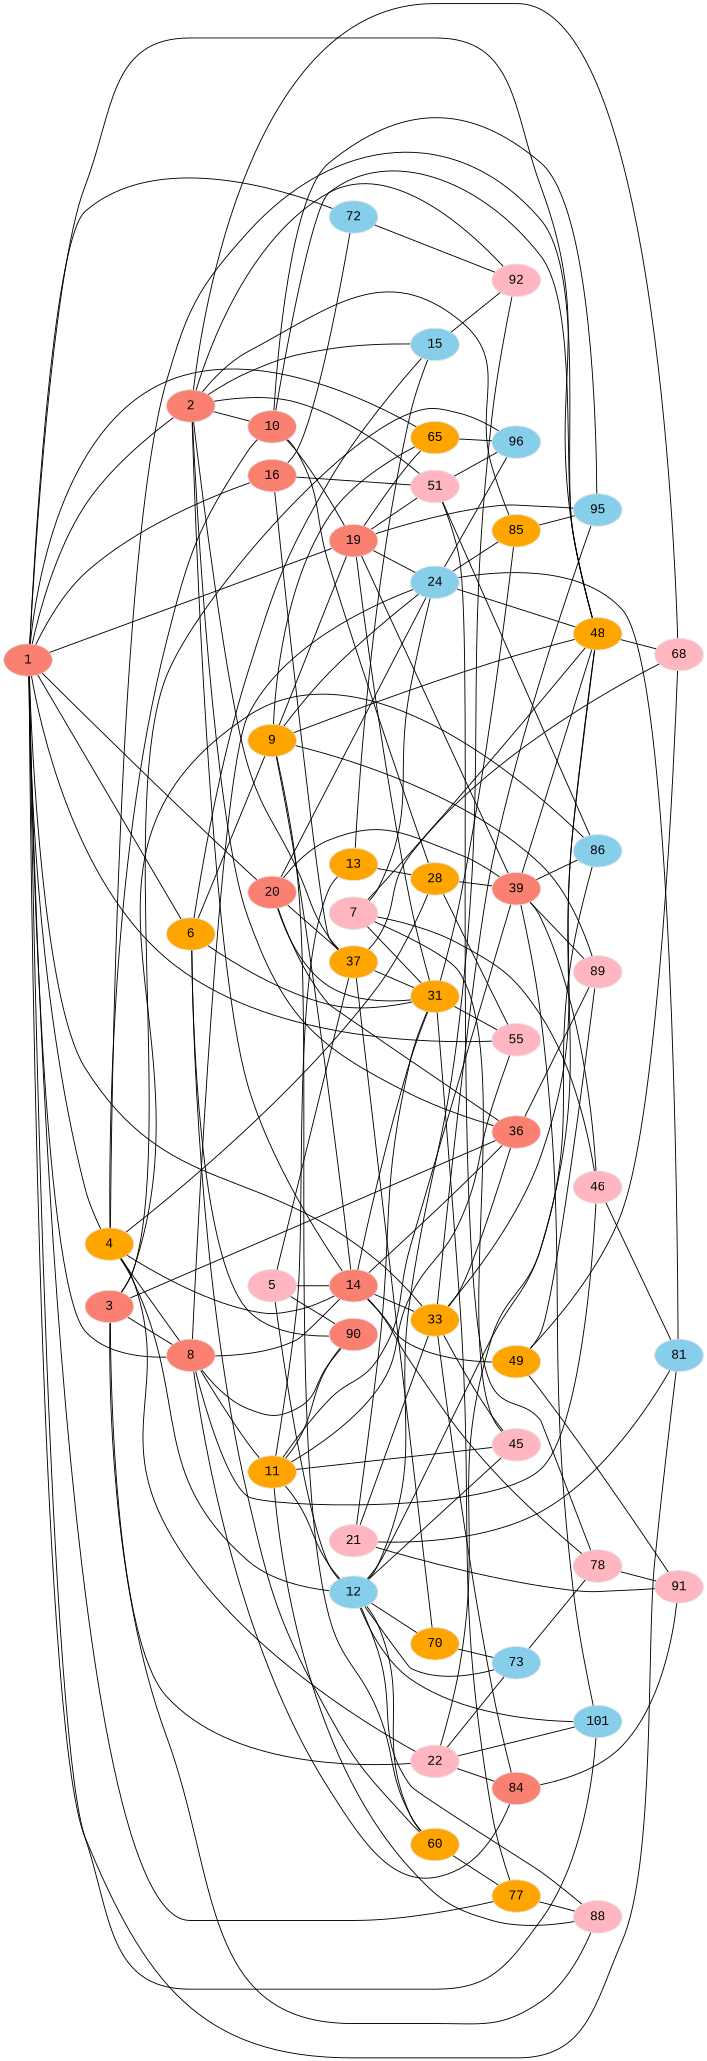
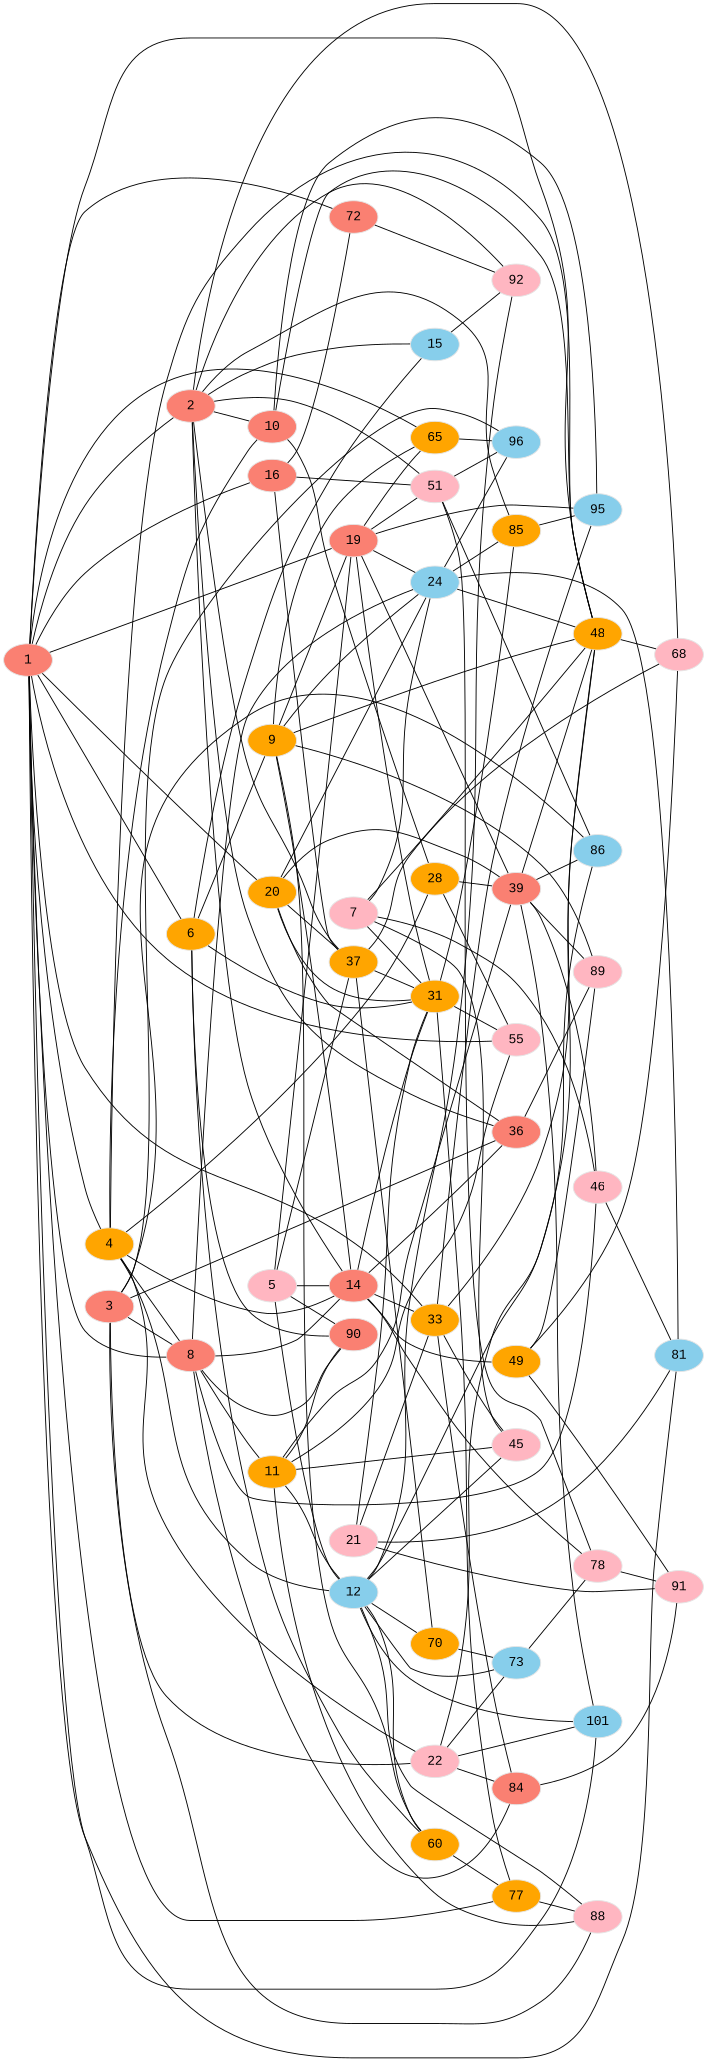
node "72": fillcolor skyblue -> salmon
edge "10" -- "19": now "5" -- "19"
node "13": removed
node "20": fillcolor salmon -> orange
edge "36" -- "33": removed
